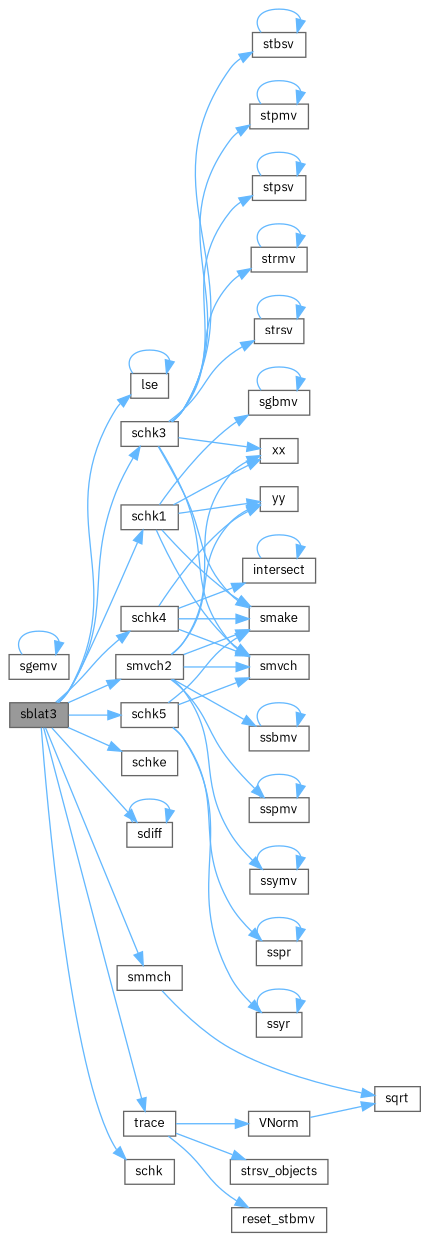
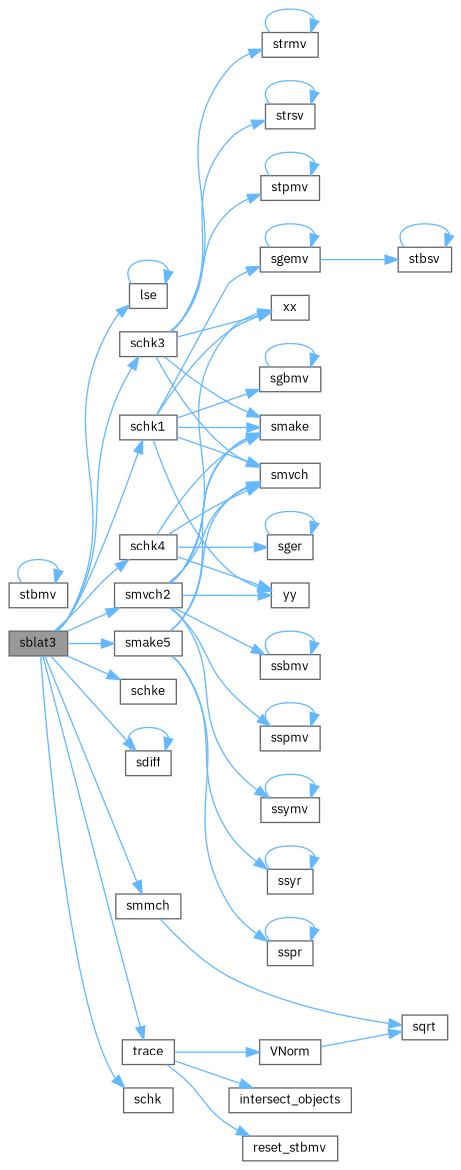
node "stpsv": removed
edge "schk3" -> "stbsv": now "sgemv" -> "stbsv"
edge "schk1" -> "sgemv": added
node "intersect": label "intersect" -> "sger"
node "stbmv": added
node "schk5": label "schk5" -> "smake5"
node "strsv_objects": label "strsv_objects" -> "intersect_objects"
